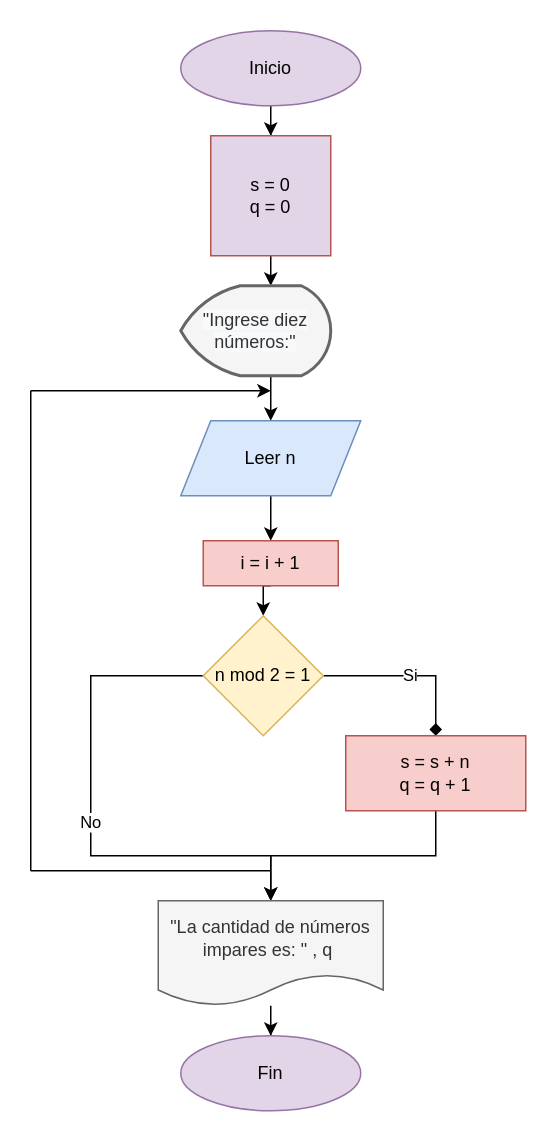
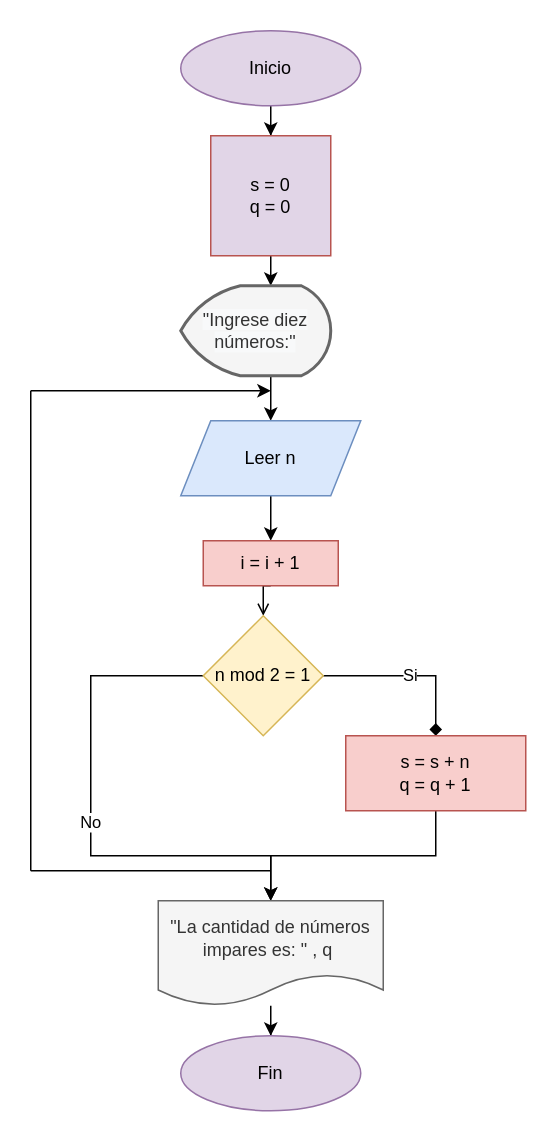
edge "i = i + 1" -> "n mod 2 = 1": arrowhead classic -> open
